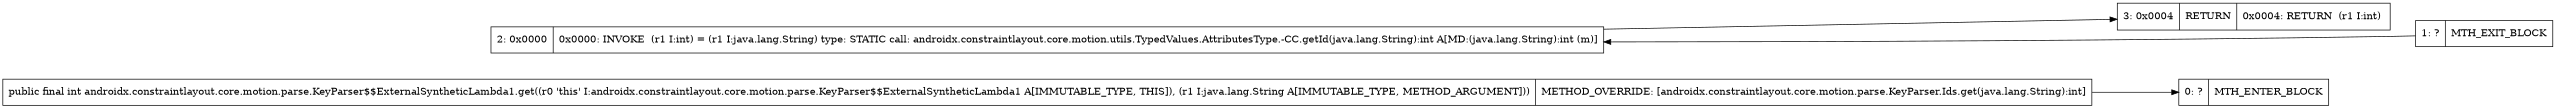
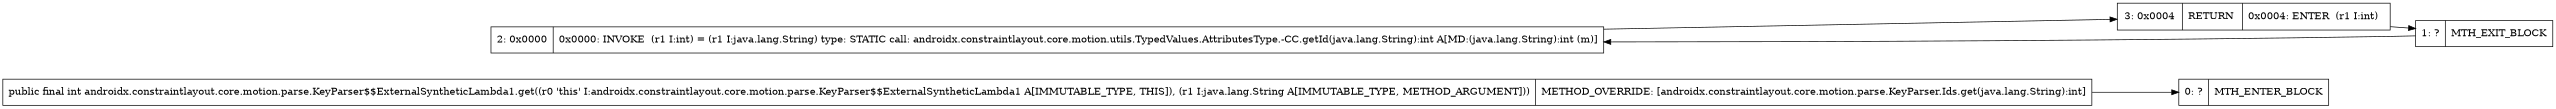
node "3: 0x0004": text "0x0004: RETURN  (r1 I:int)" -> "0x0004: ENTER  (r1 I:int)"
edge "3: 0x0004" -> "1: ?": added
